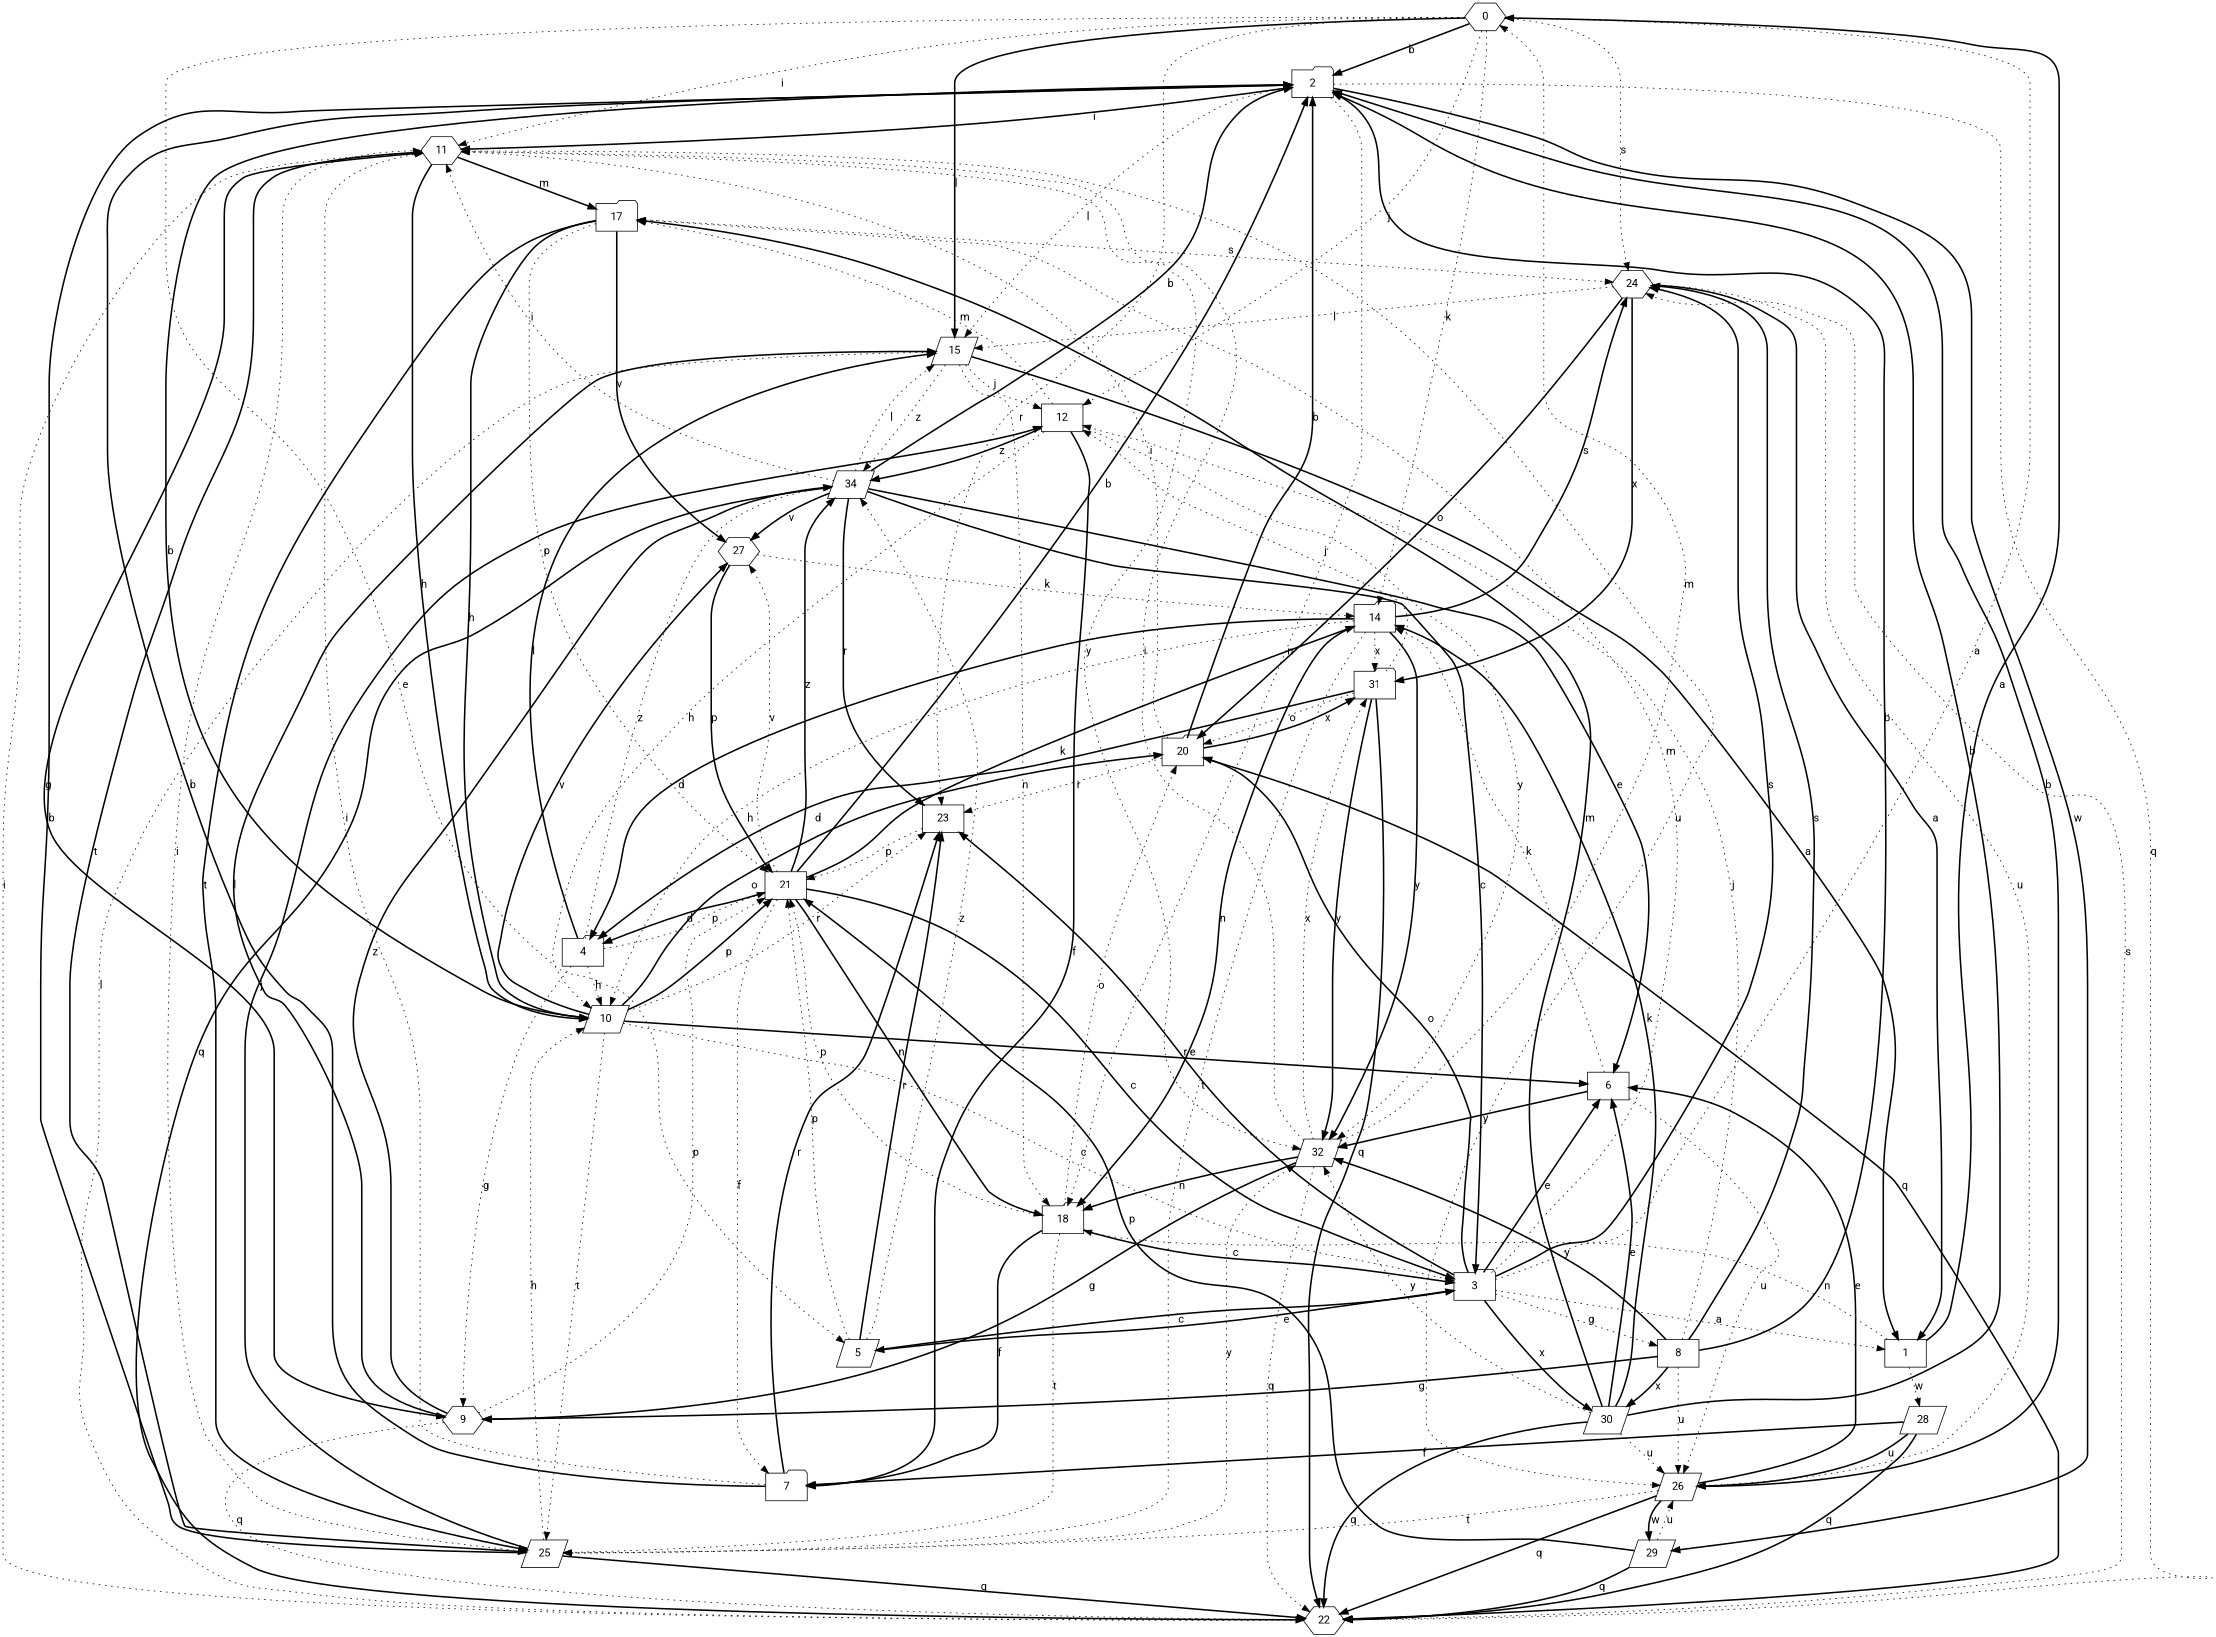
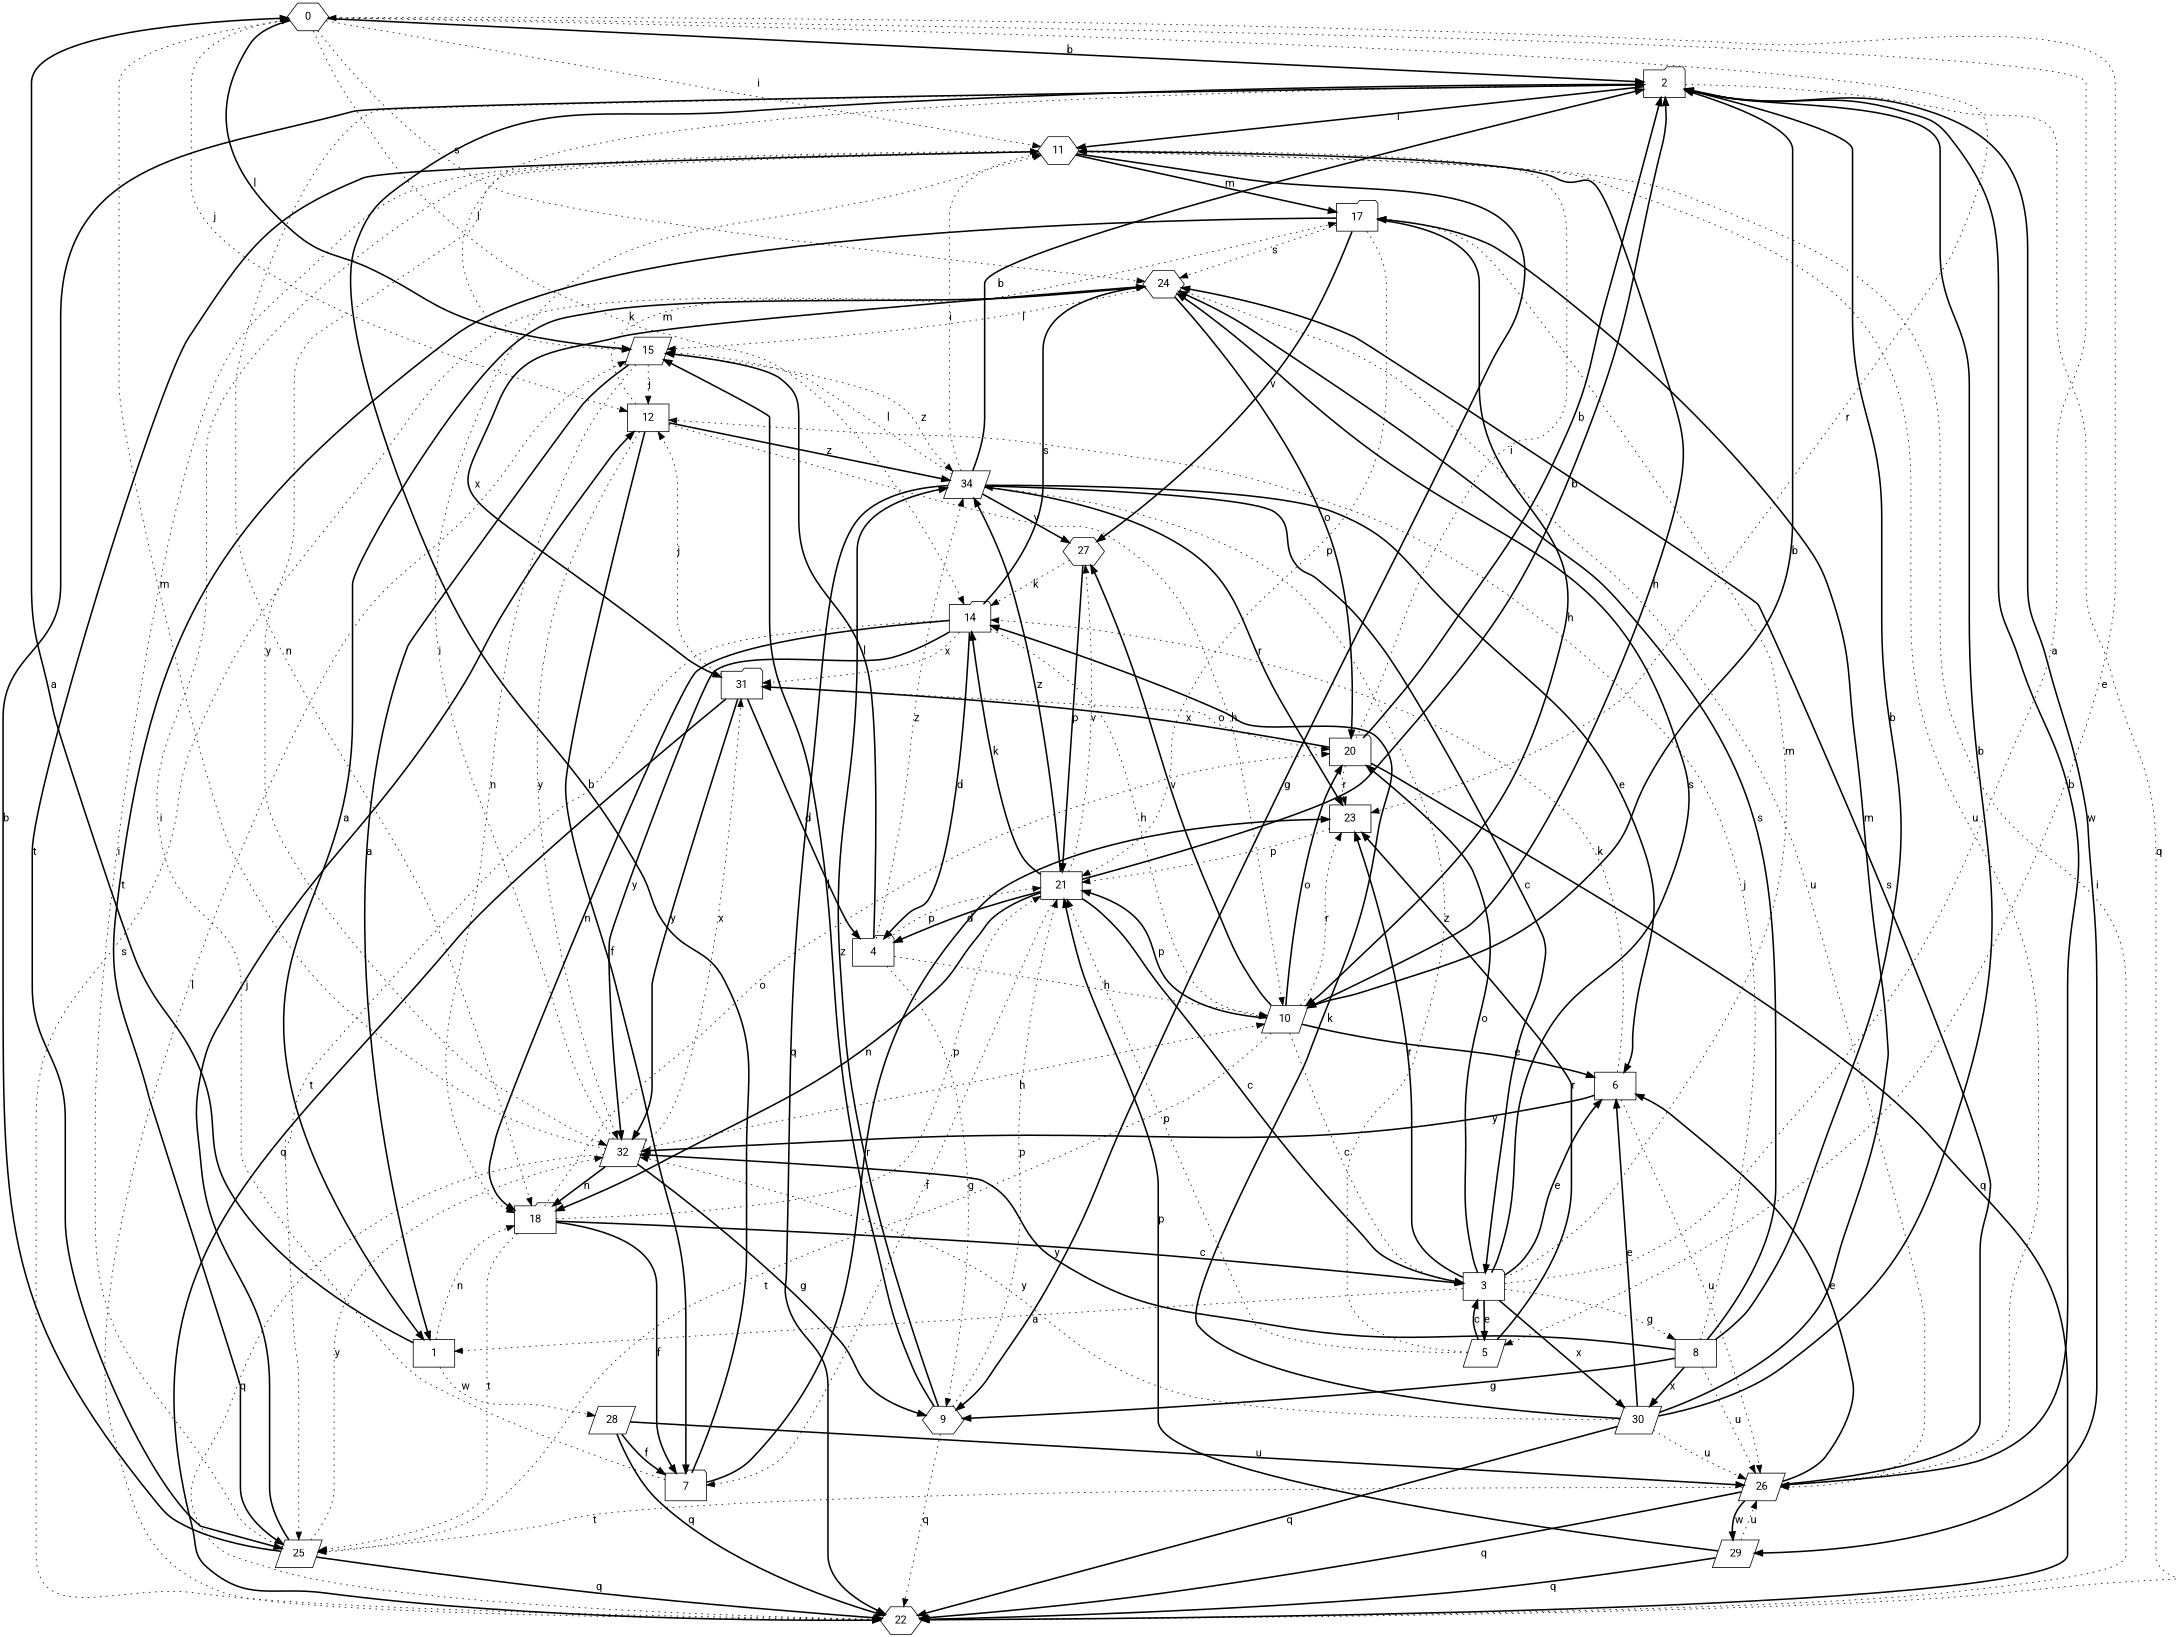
edge "26" -> "24": added, label "s"
edge "25" -> "10": now "32" -> "10"
